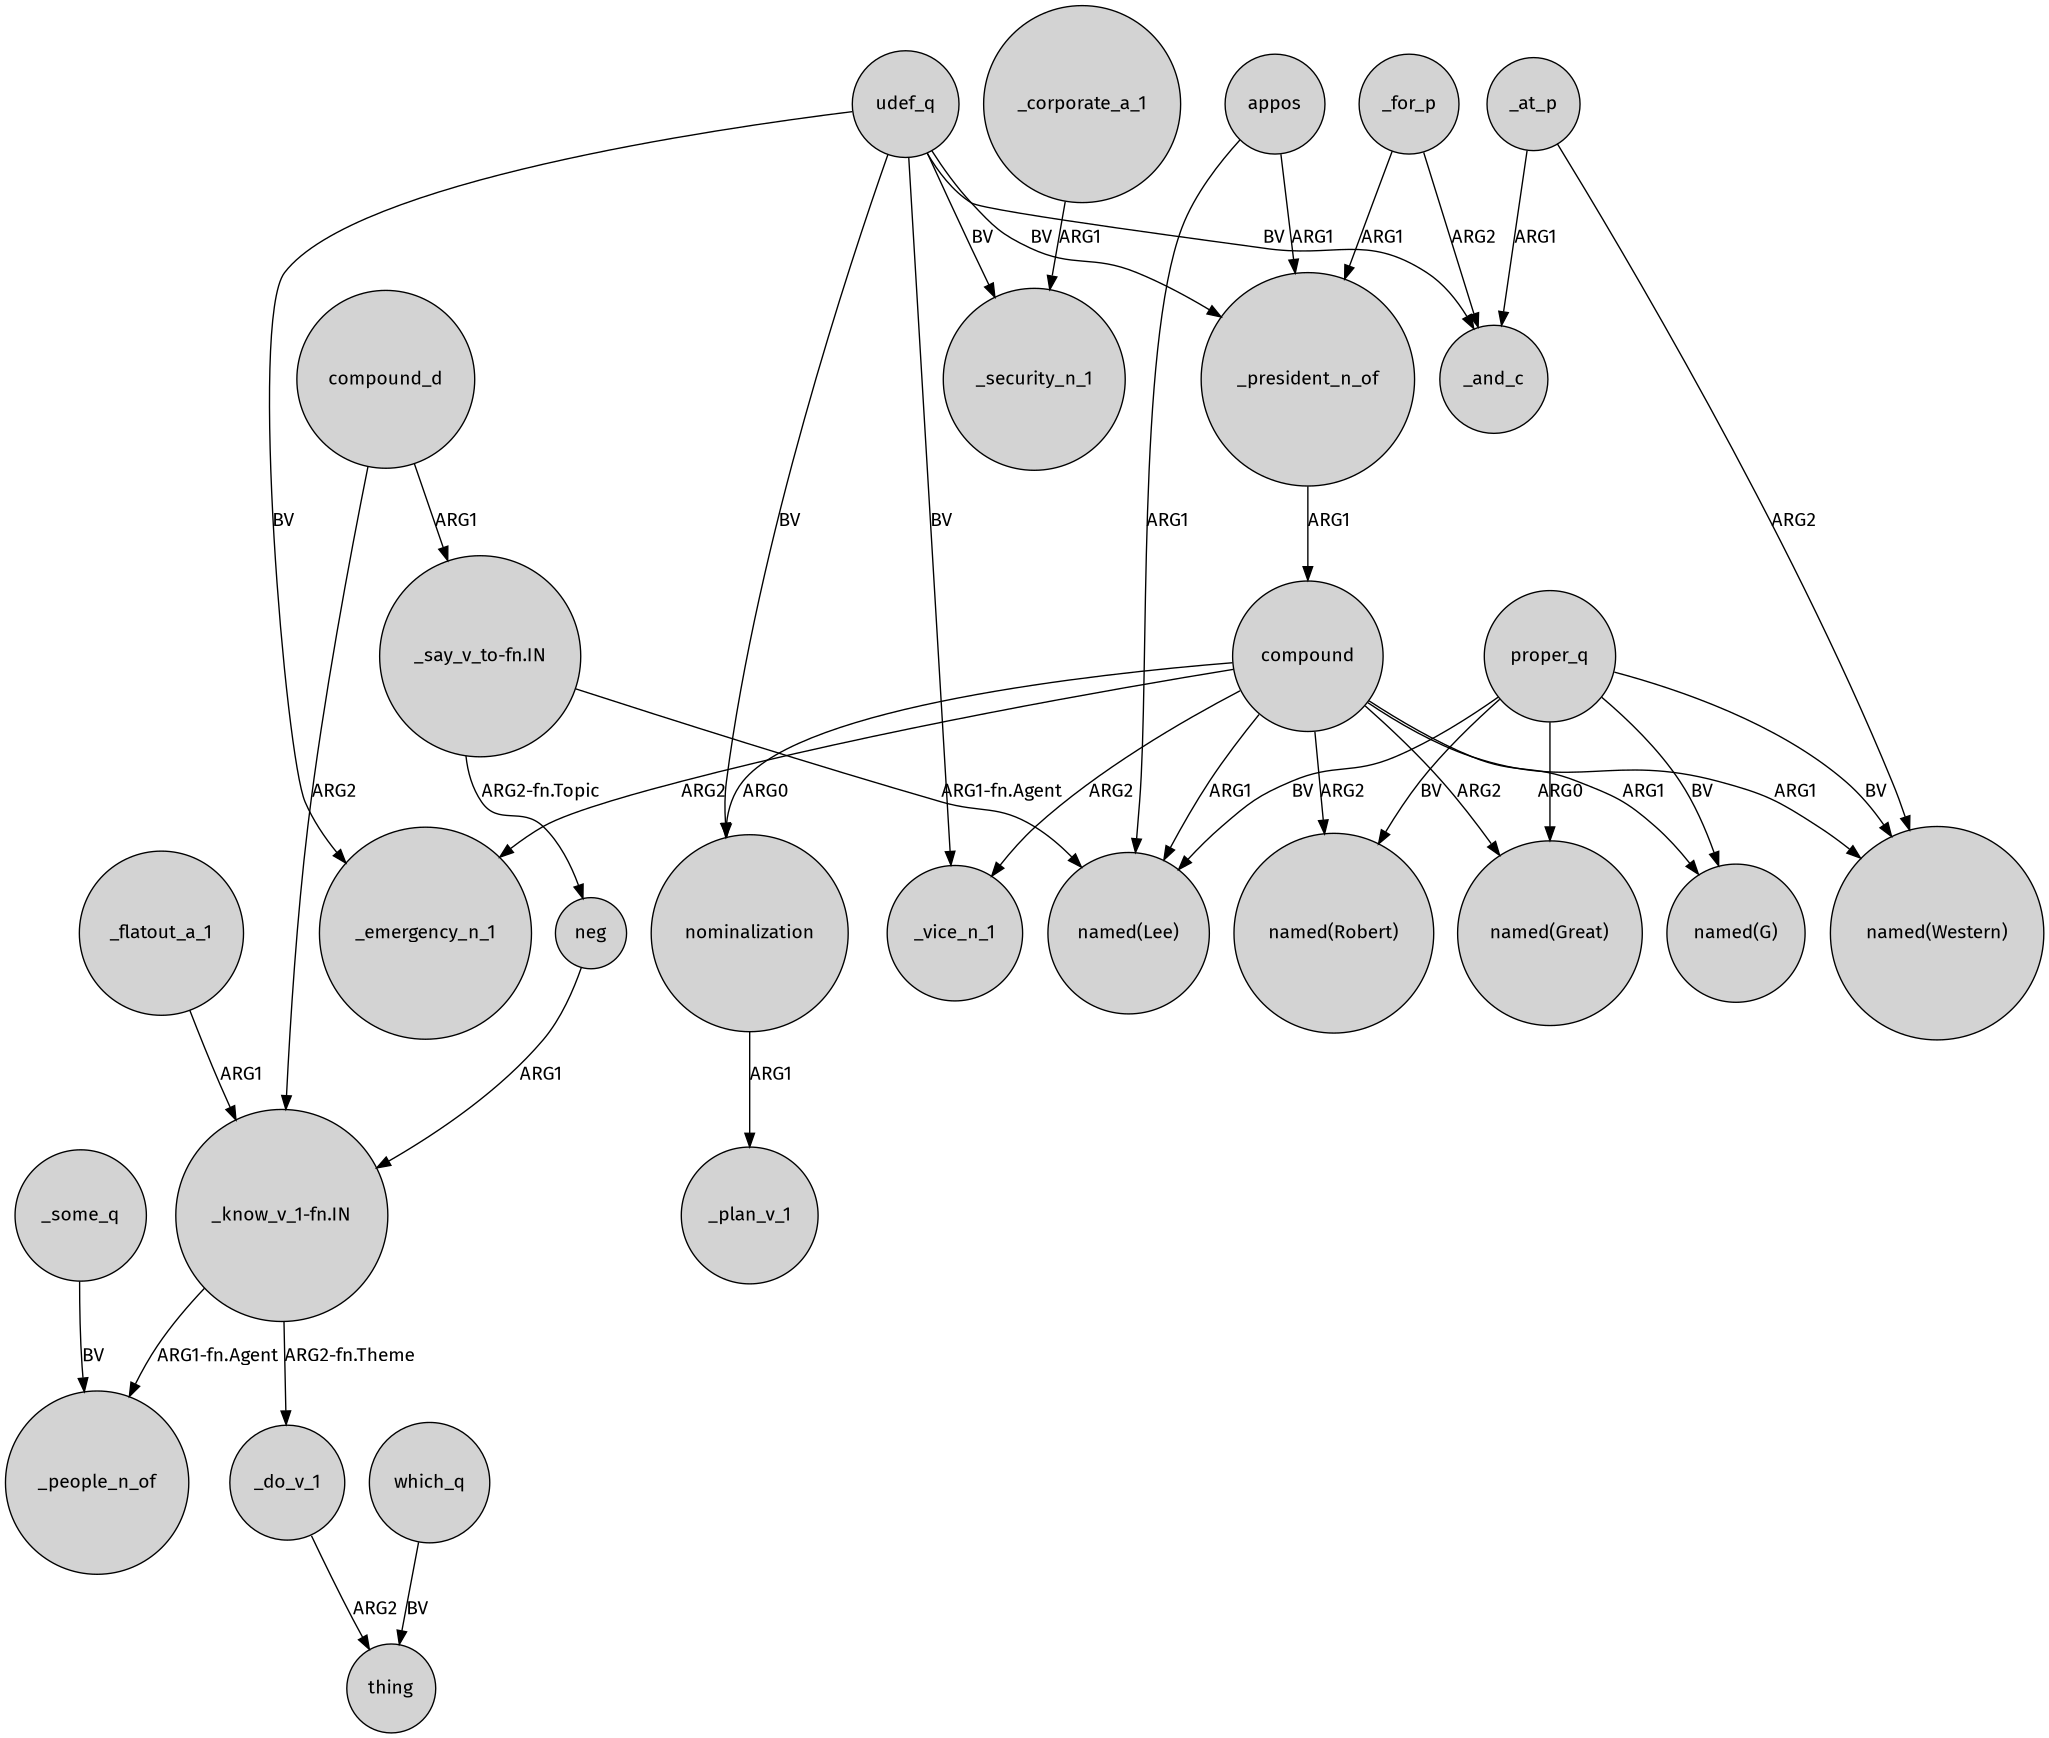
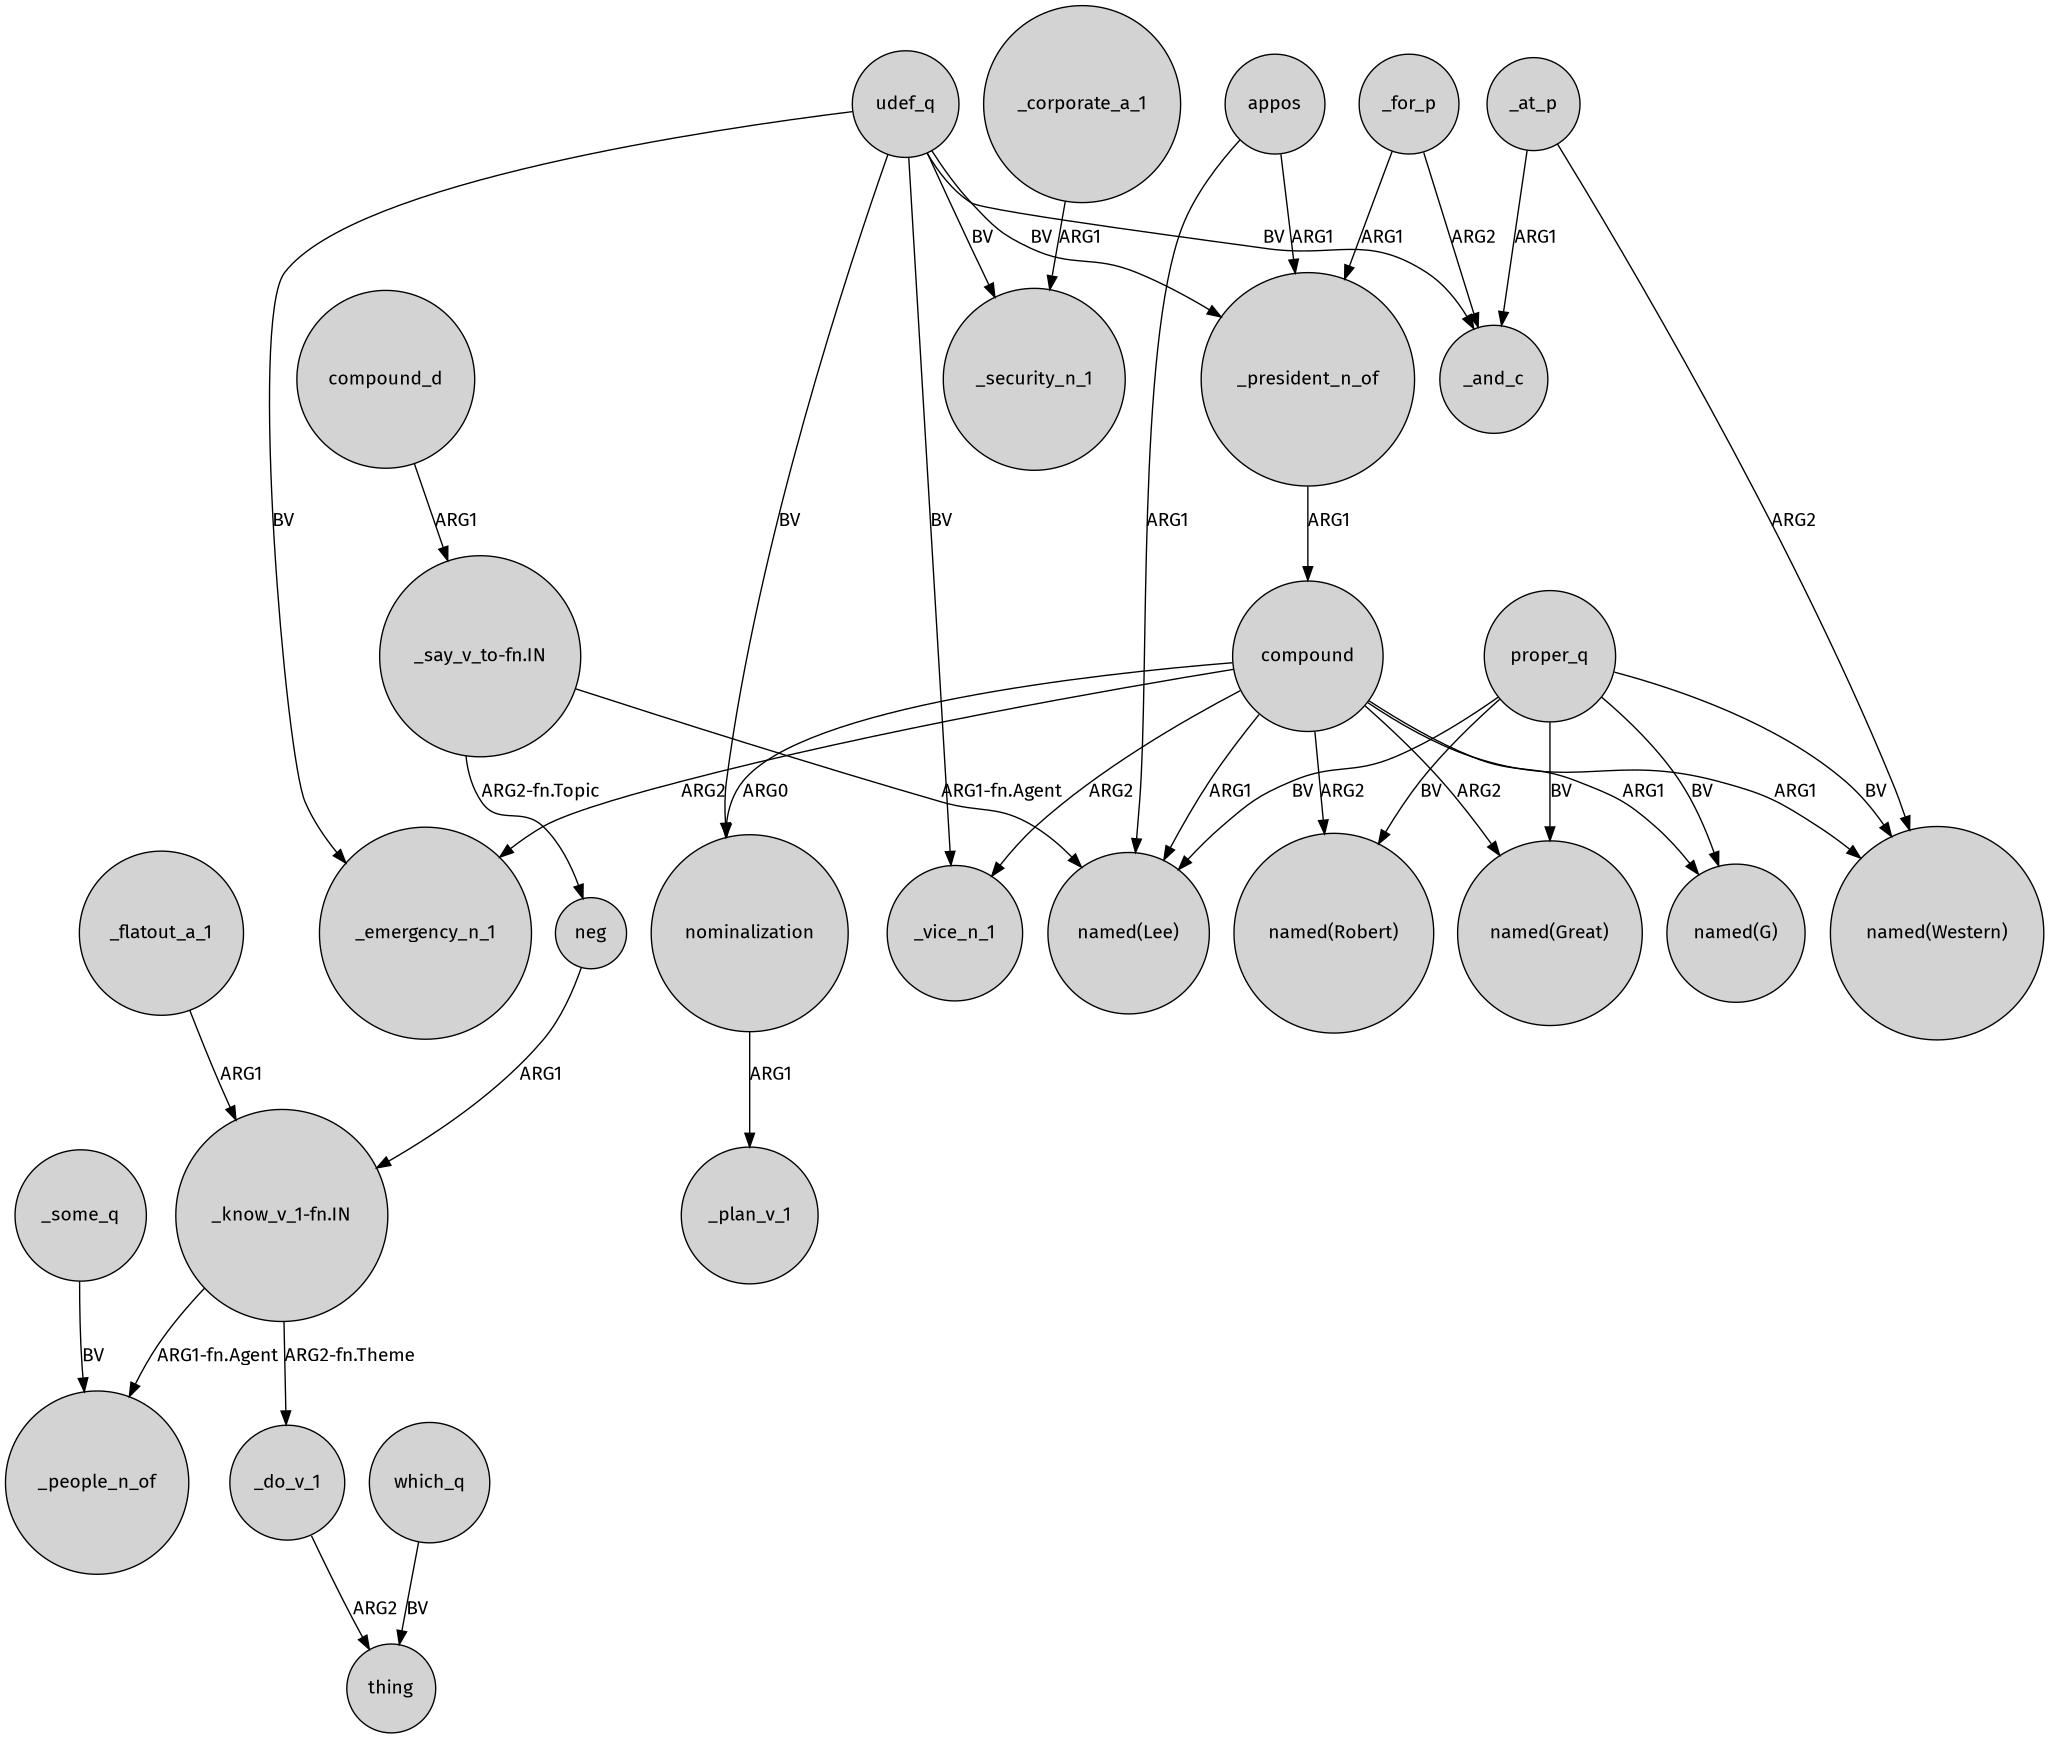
edge "compound_d" -> "_know_v_1-fn.IN": removed, label "ARG2"
edge "proper_q" -> "named(Great)": label "ARG0" -> "BV"
